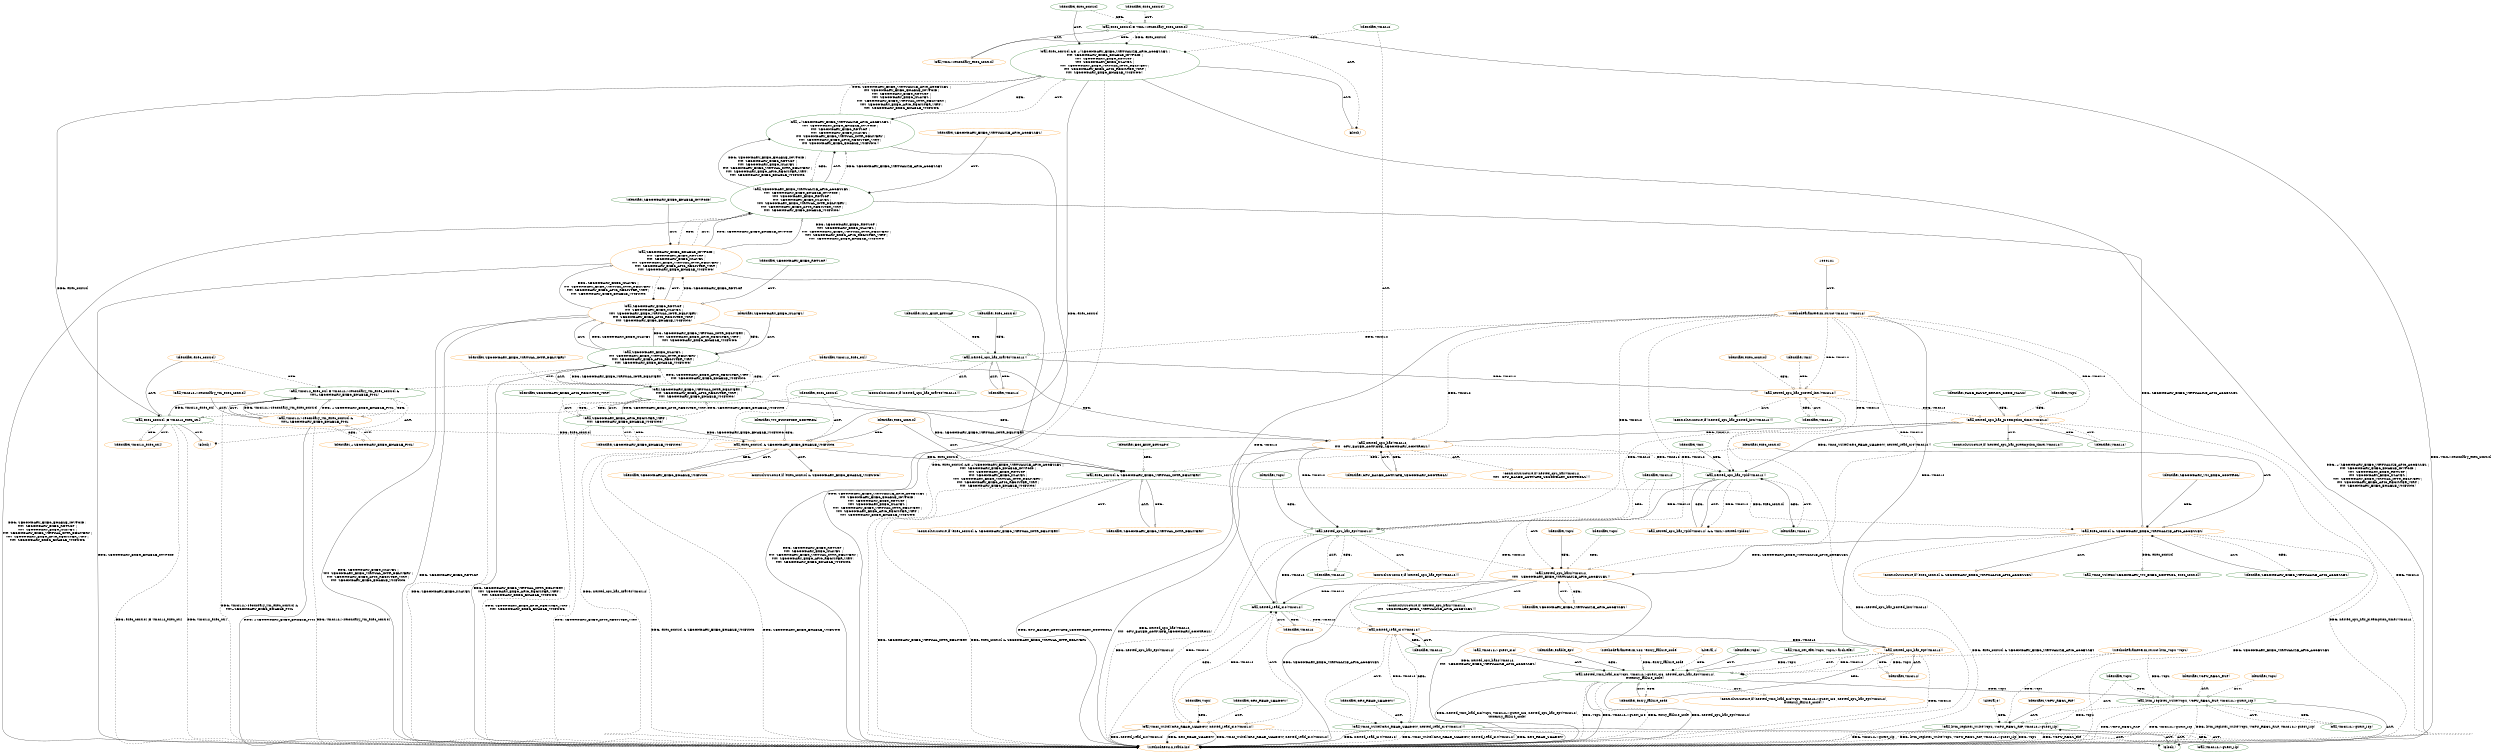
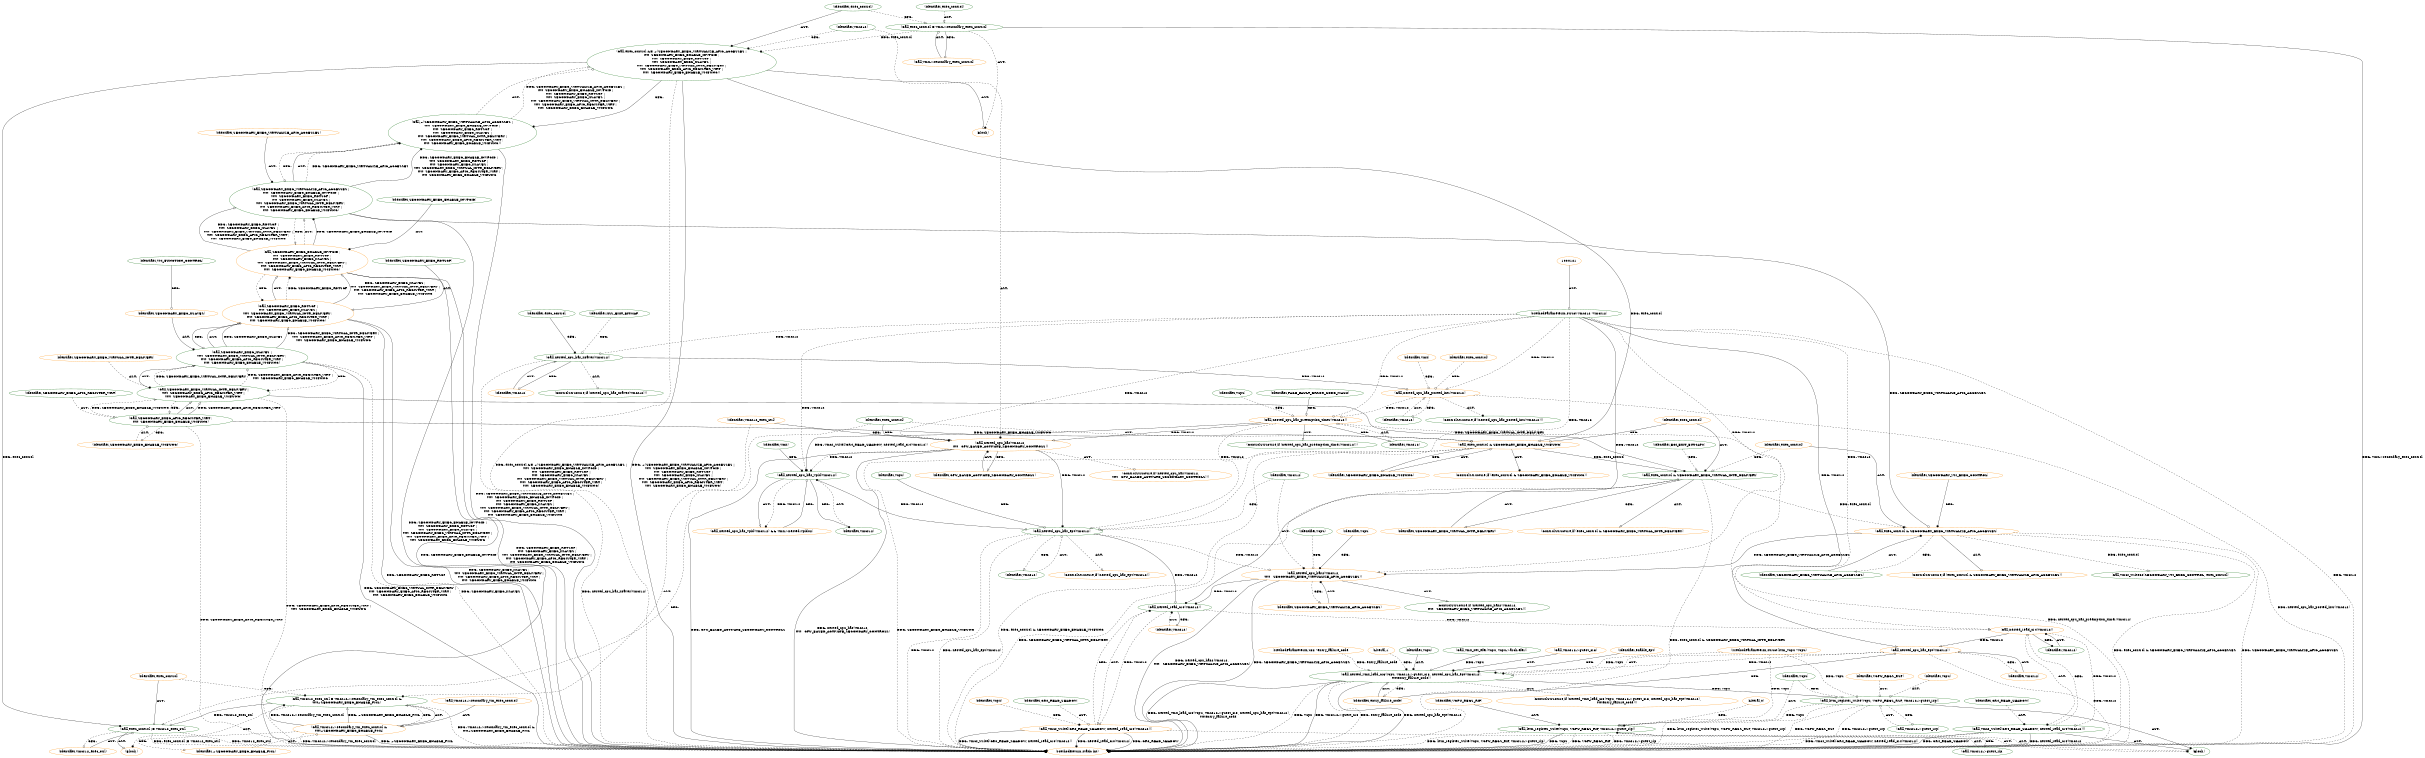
node "(MethodParameterIn,struct vmcs12 *vmcs12)": color darkorange -> darkgreen
edge "(Call,exec_control |= vmcs12_exec_ctrl)" -> "(Call,exec_control & SECONDARY_EXEC_ENABLE_VMFUNC)": removed, label "DDG: exec_control"
edge "(Identifier,VM_FUNCTION_CONTROL)" -> "(Call,exec_control & SECONDARY_EXEC_ENABLE_VMFUNC)": now "(Identifier,VM_FUNCTION_CONTROL)" -> "(Identifier,SECONDARY_EXEC_XSAVES)"
